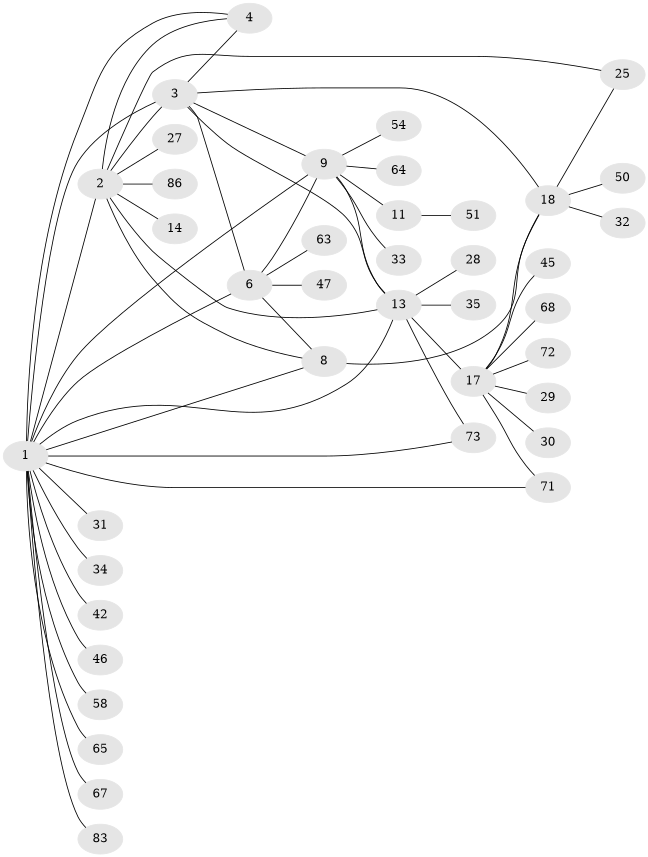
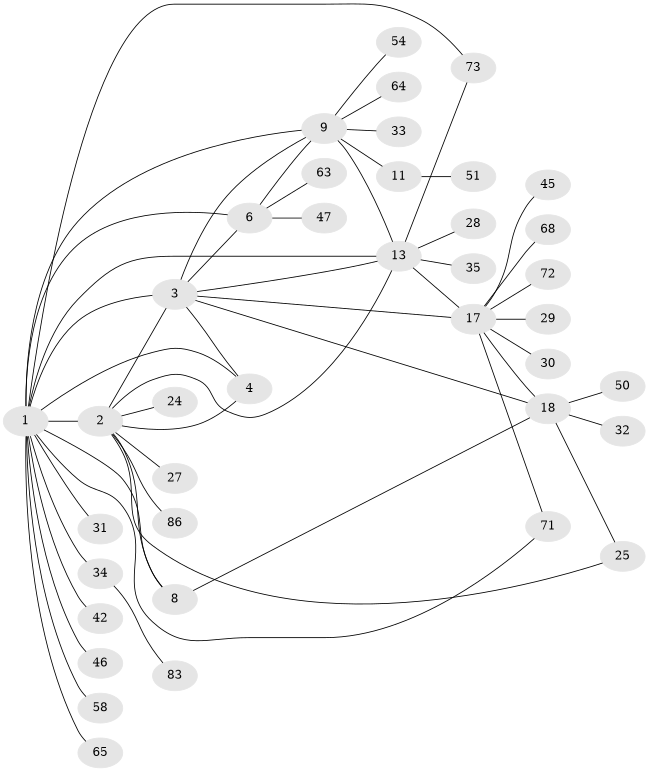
node "14": label "14" -> "24"
edge "3" -- "17": added
edge "6" -- "8": removed
edge "1" -- "83": now "34" -- "83"
node "67": removed
